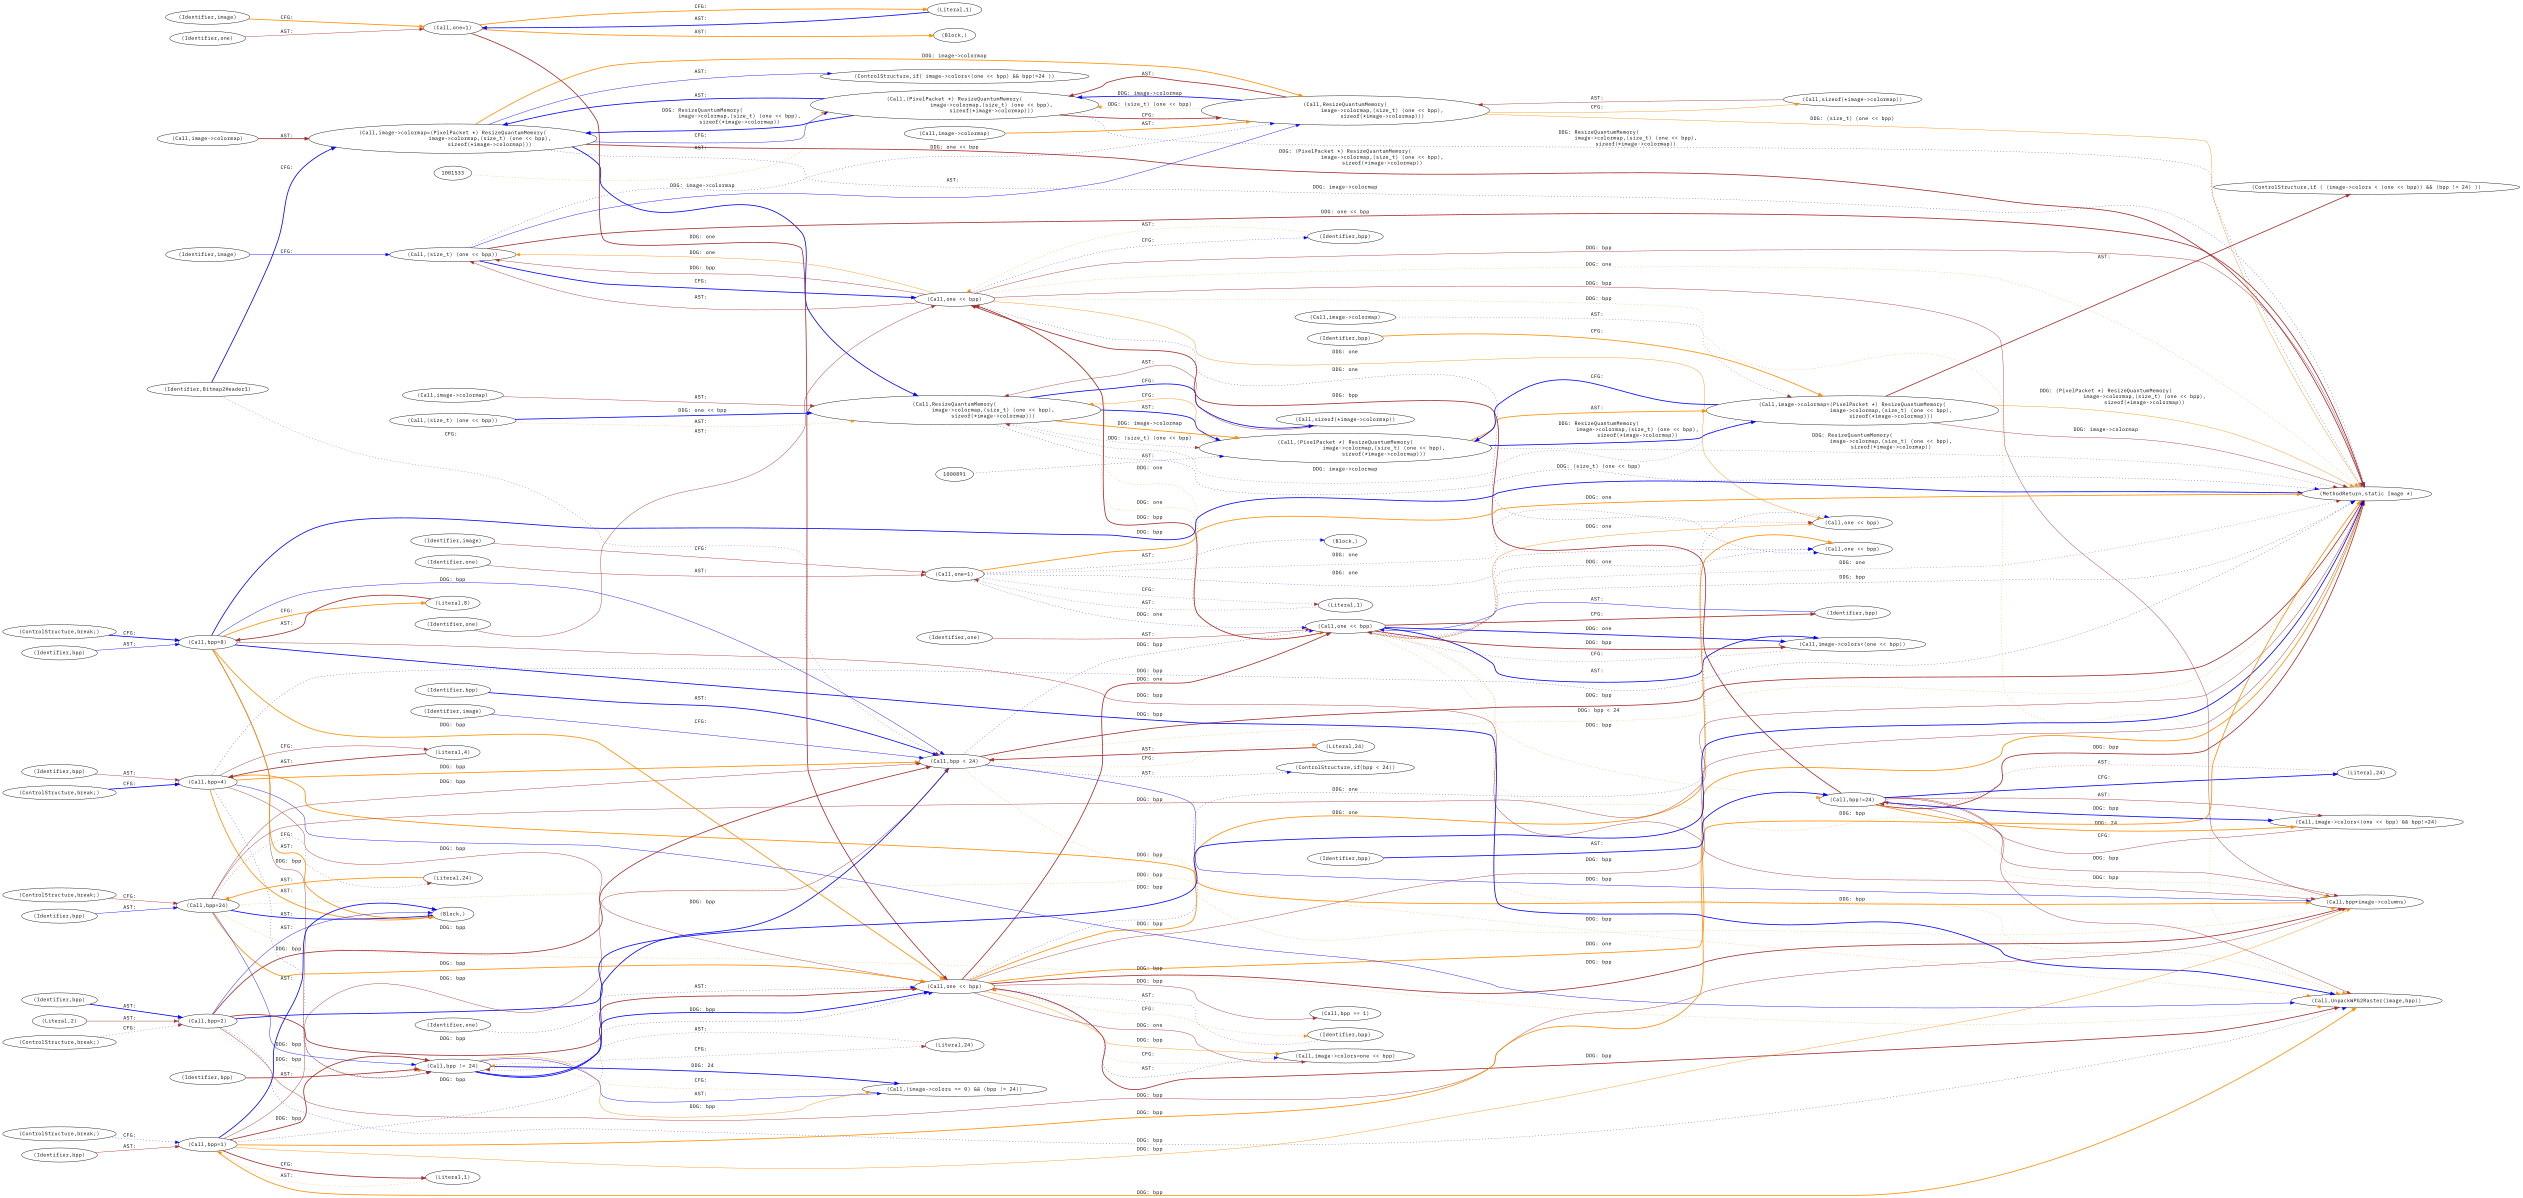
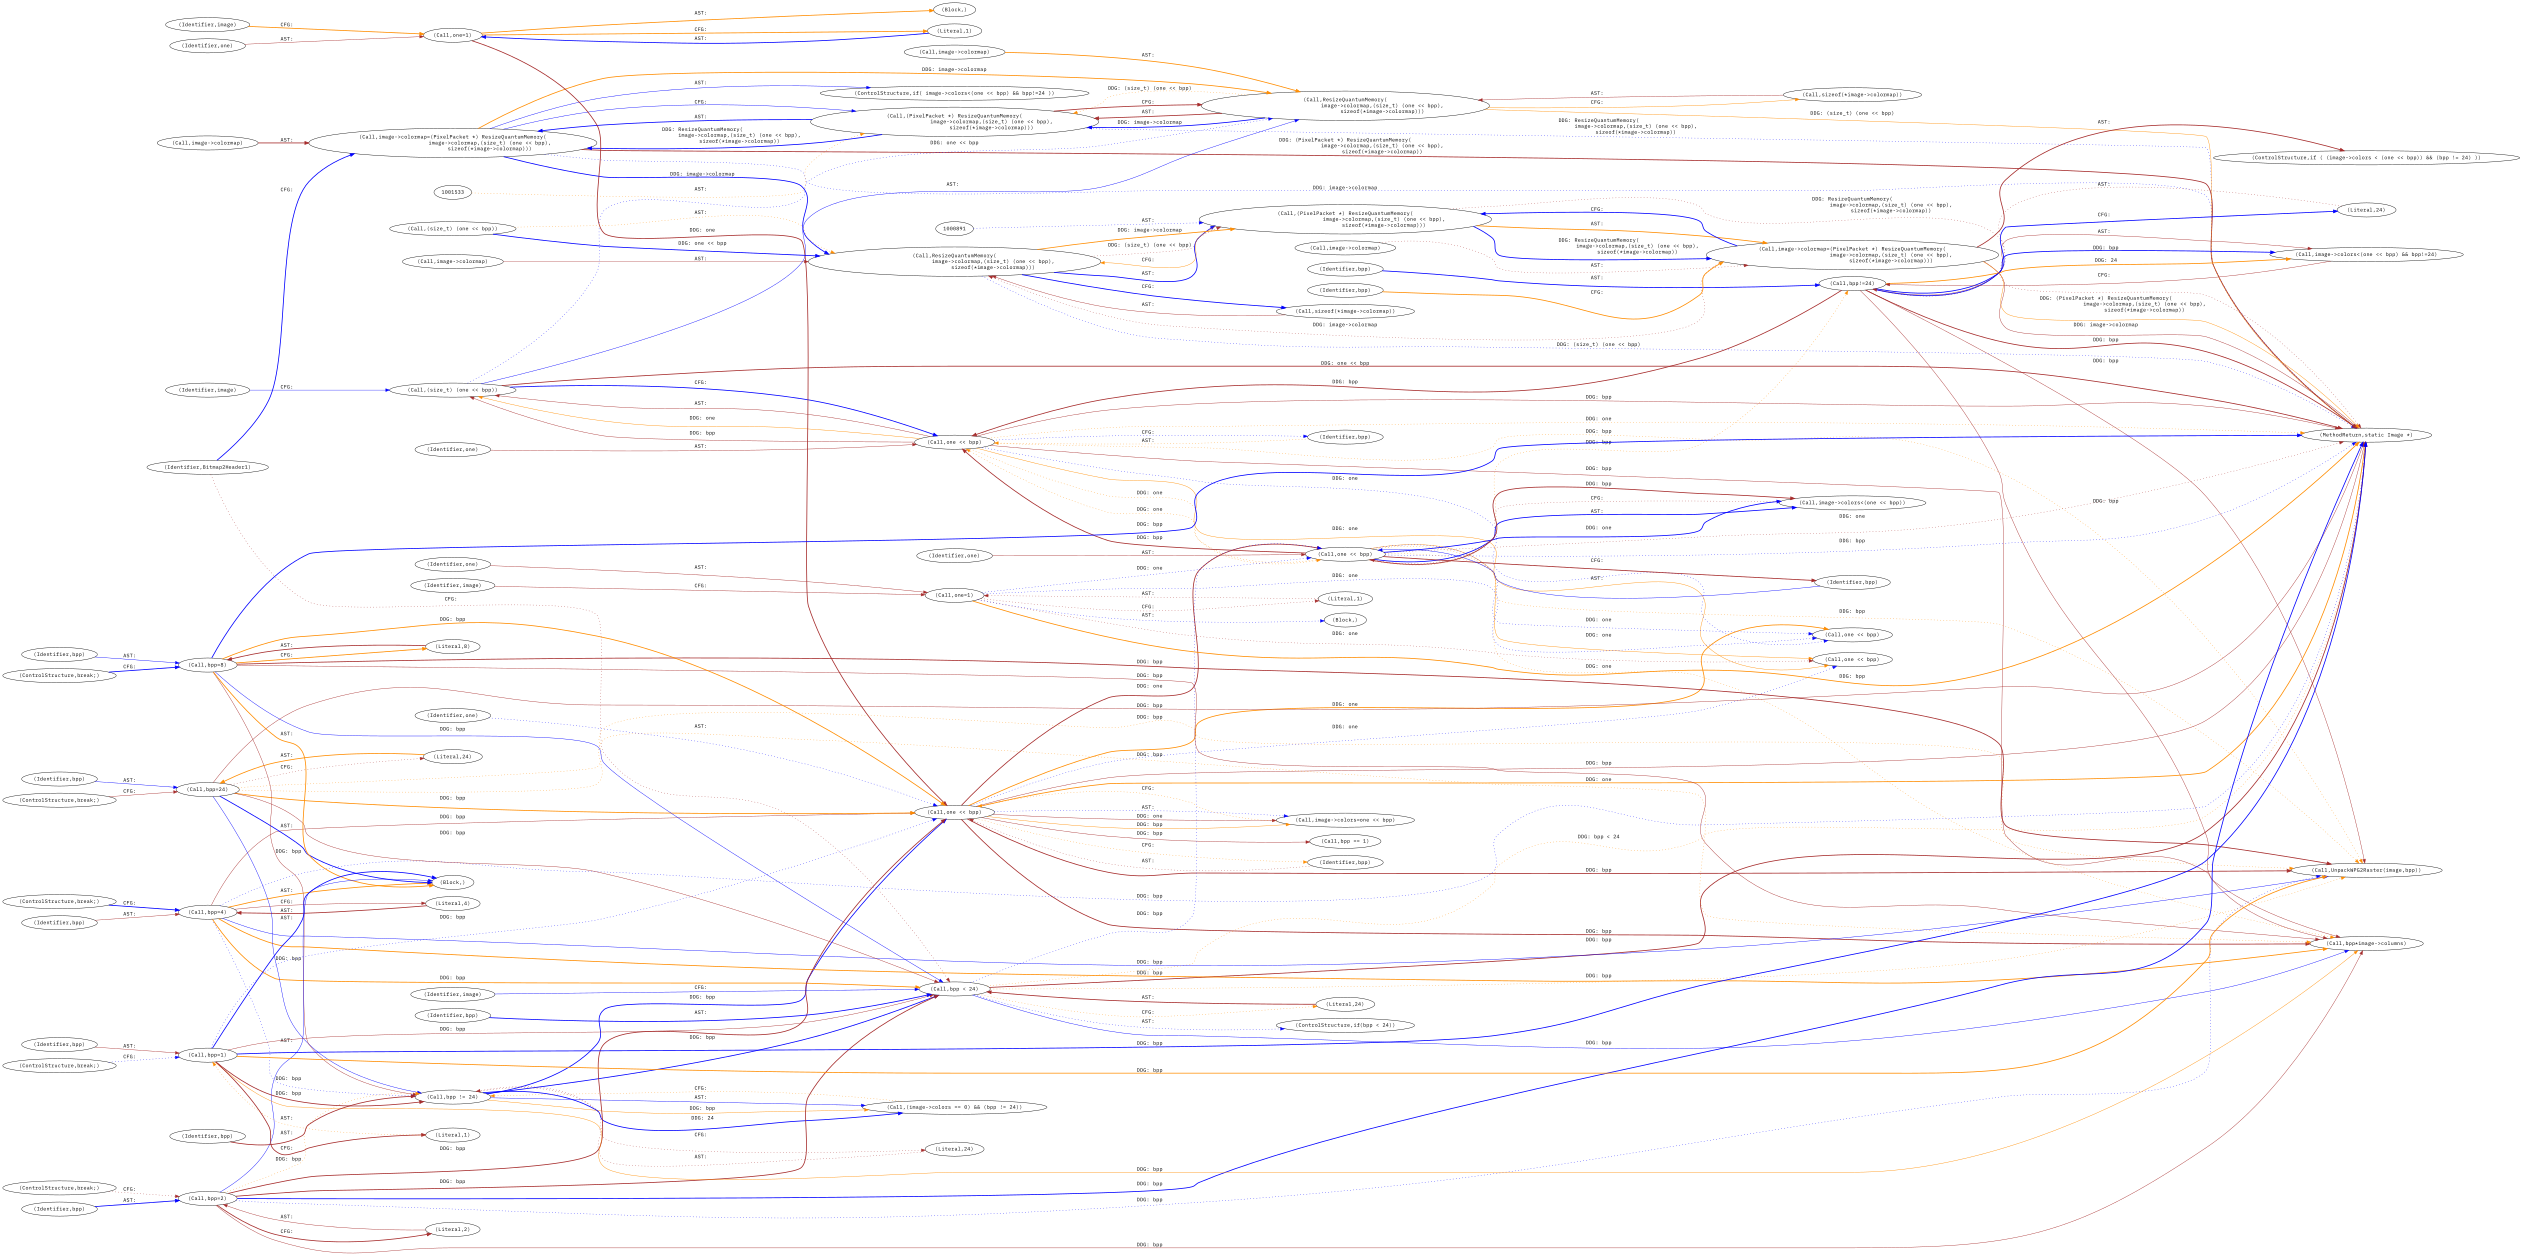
edge "(Call,bpp=8)" -> "(Call,UnpackWPG2Raster(image,bpp))": color blue -> brown
edge "(Call,bpp=1)" -> "(MethodReturn,static Image *)": color darkorange -> blue
edge "(Call,bpp=2)" -> "(Literal,2)": added, label "CFG:"
